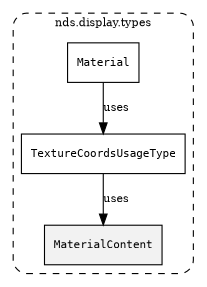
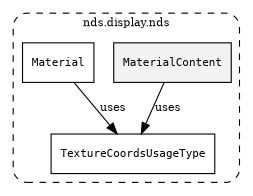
cluster "nds.display.types": label "nds.display.types" -> "nds.display.nds"
edge "TextureCoordsUsageType" -> "MaterialContent": reversed
